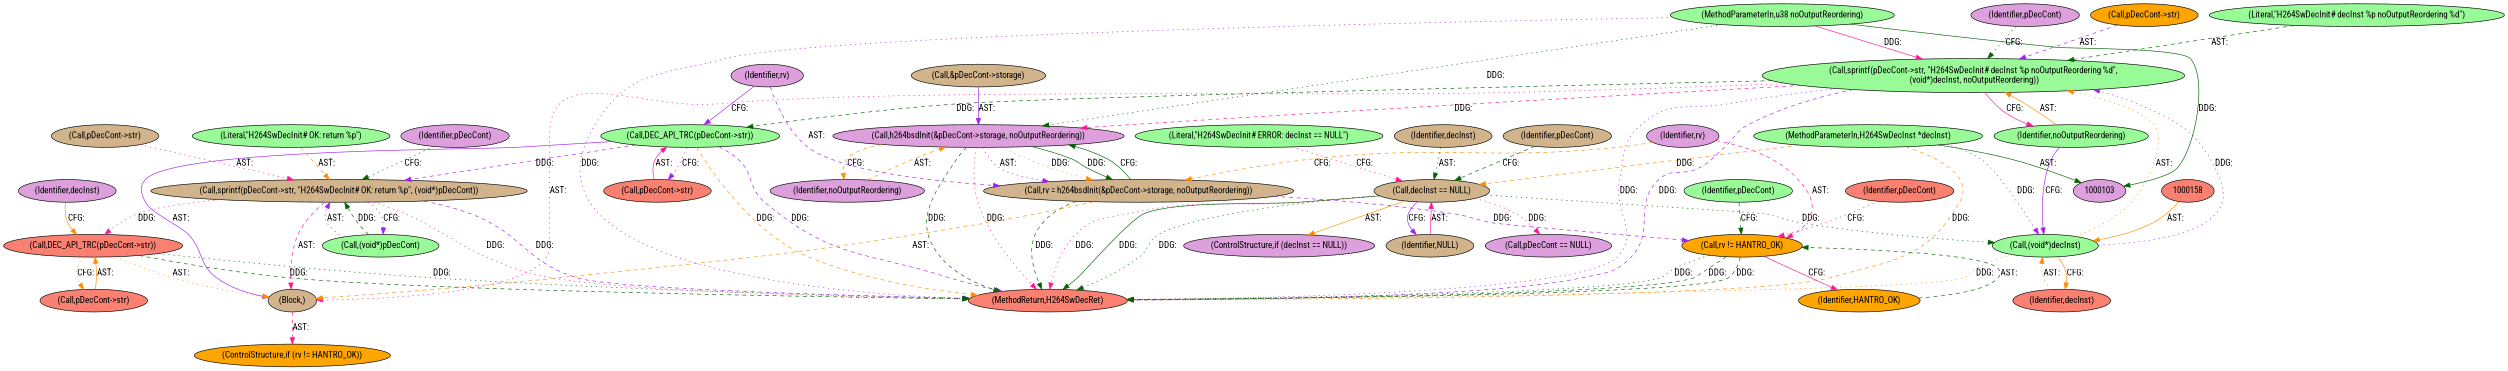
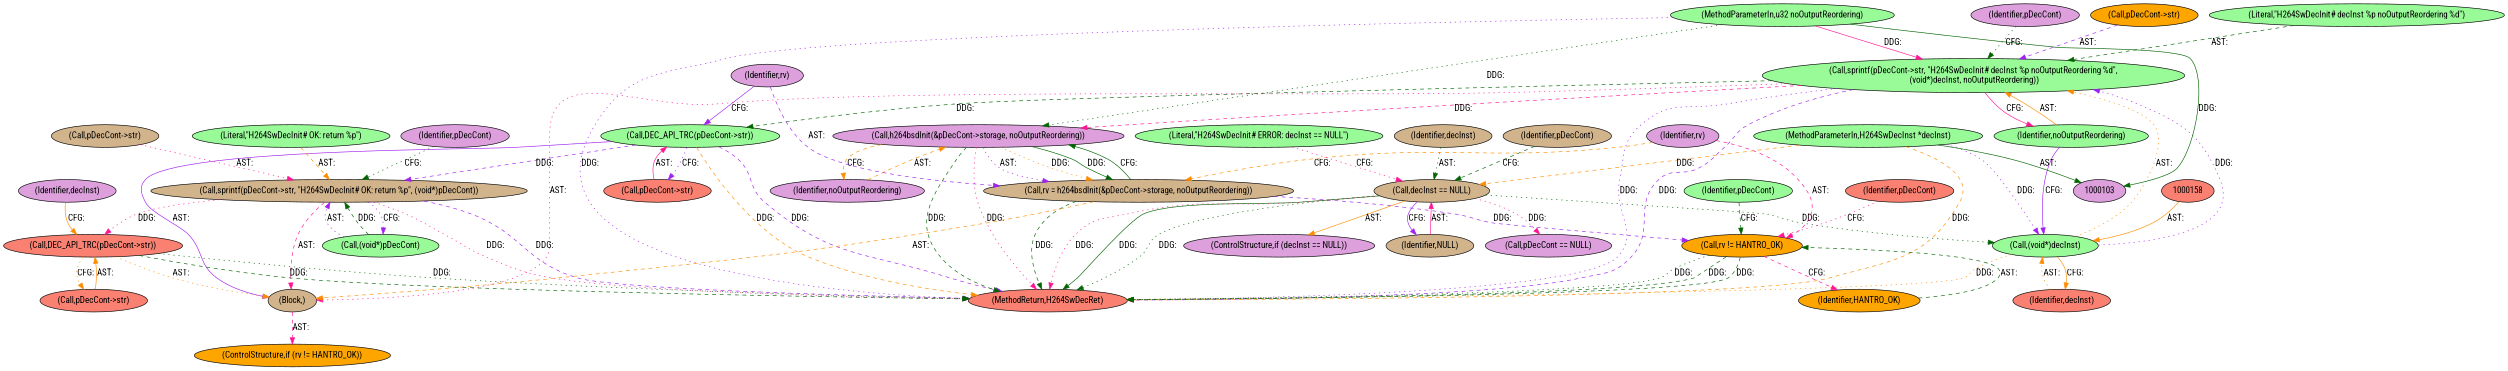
node "(MethodParameterIn,u38 noOutputReordering)": label "(MethodParameterIn,u38 noOutputReordering)" -> "(MethodParameterIn,u32 noOutputReordering)"
node "(Call,&pDecCont->storage)": removed
edge "(Call,rv != HANTRO_OK)" -> "(Identifier,HANTRO_OK)": style solid -> dashed
